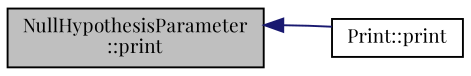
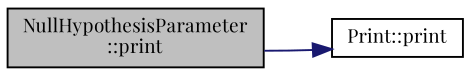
edge "Print::print" -> "NullHypothesisParameter ::print": reversed
